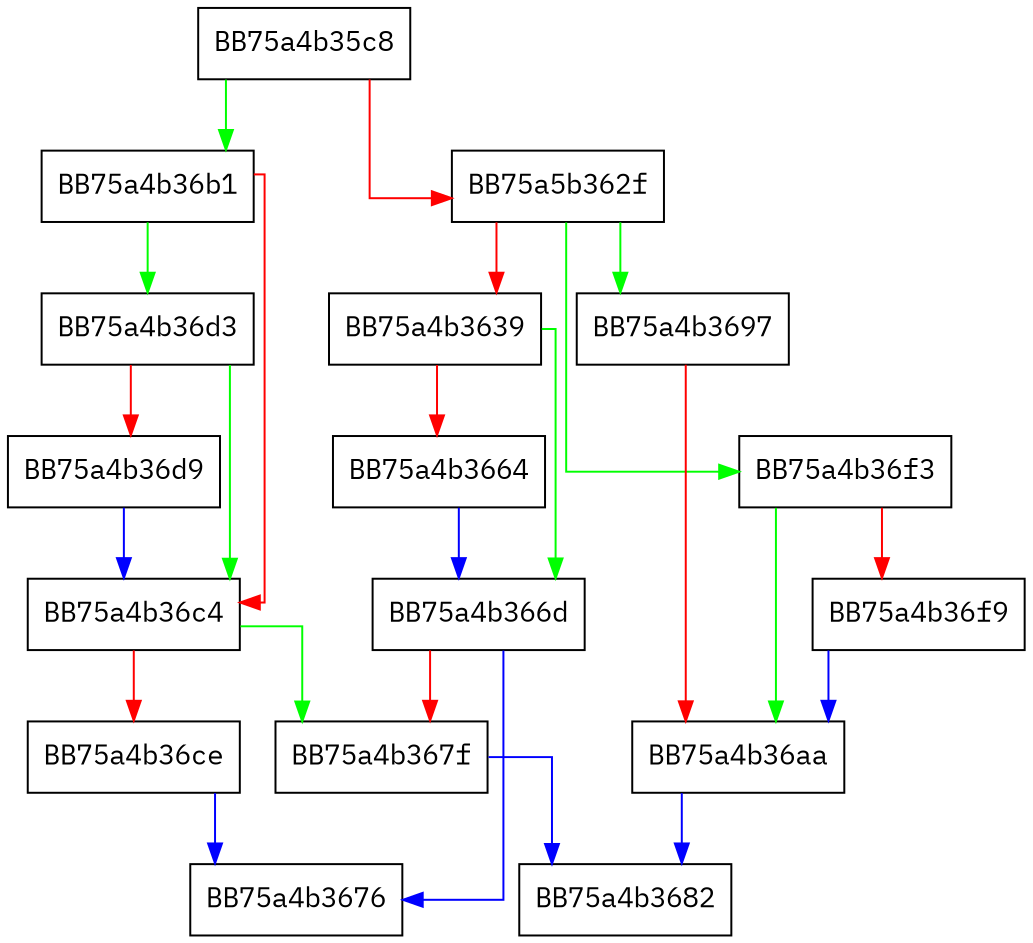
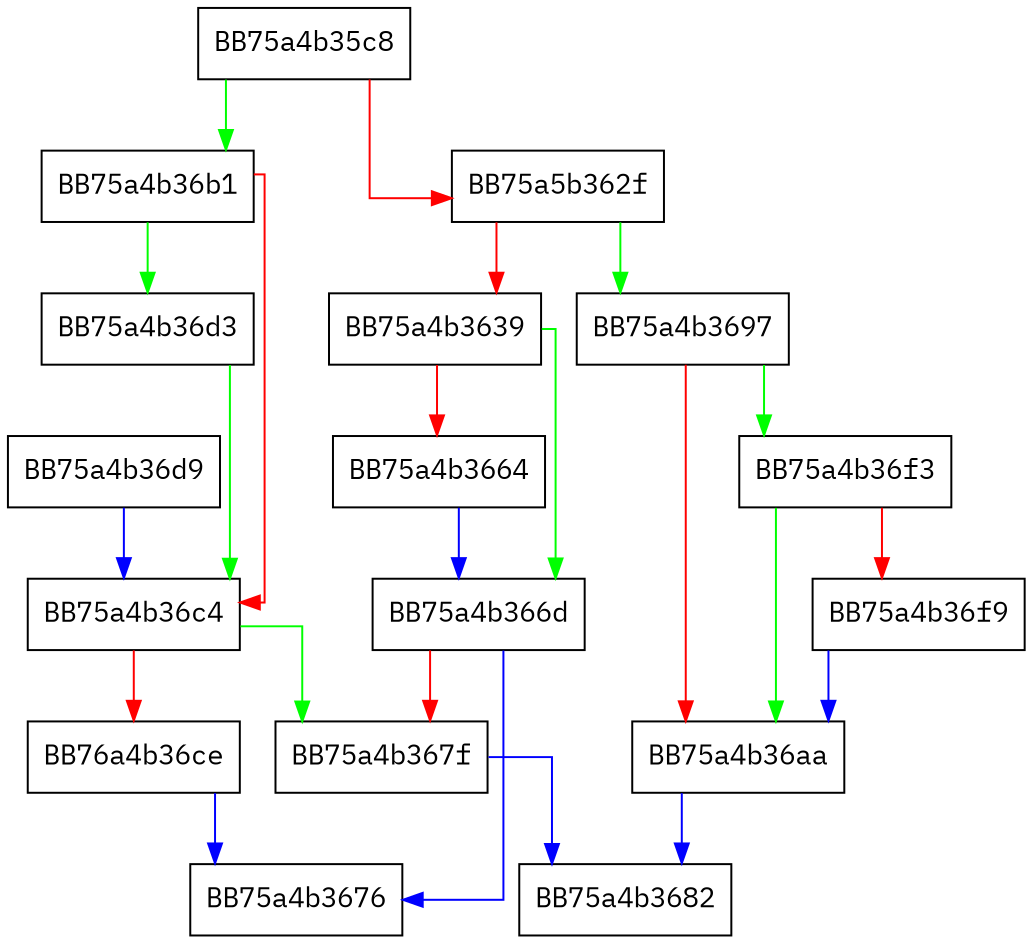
edge "BB75a4b36d3" -> "BB75a4b36d9": removed
edge "BB75a5b362f" -> "BB75a4b36f3": now "BB75a4b3697" -> "BB75a4b36f3"
node "BB75a4b36ce": label "BB75a4b36ce" -> "BB76a4b36ce"
